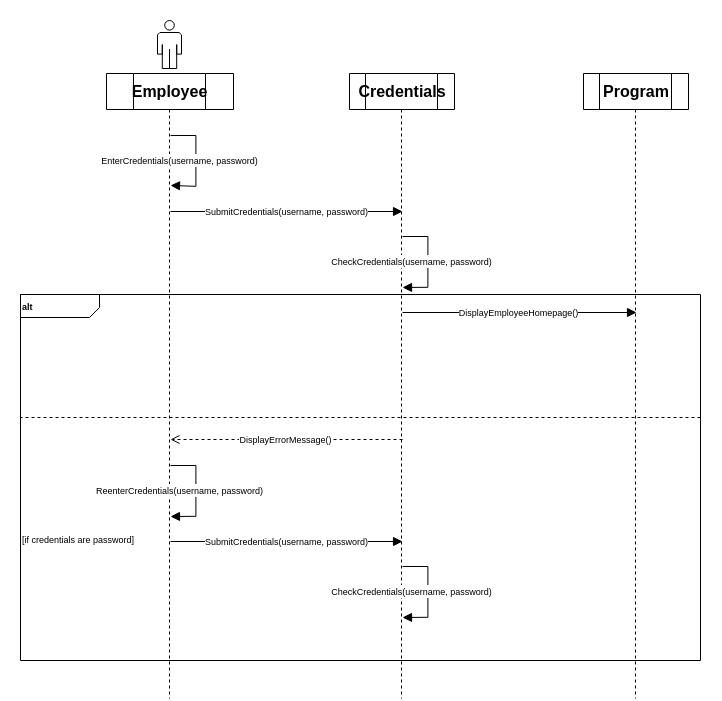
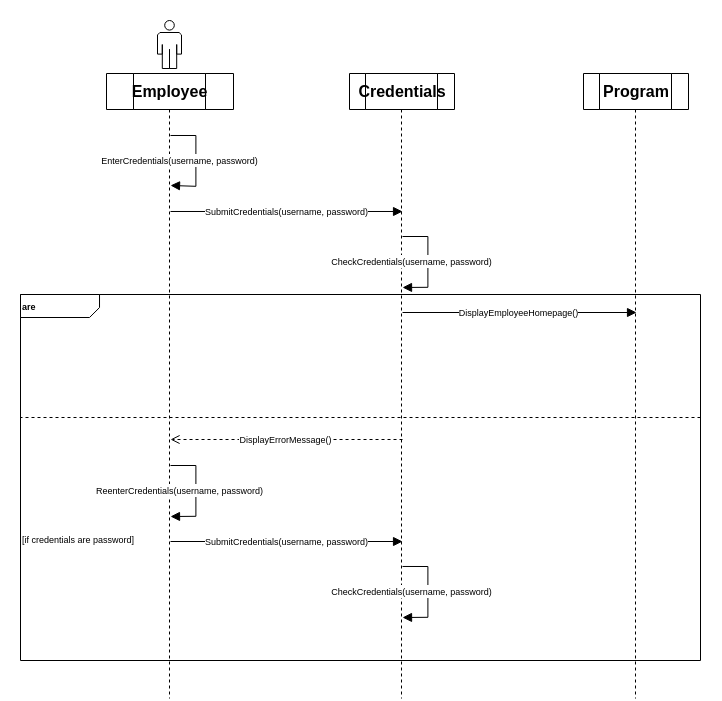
node "alt": label "alt" -> "are"
